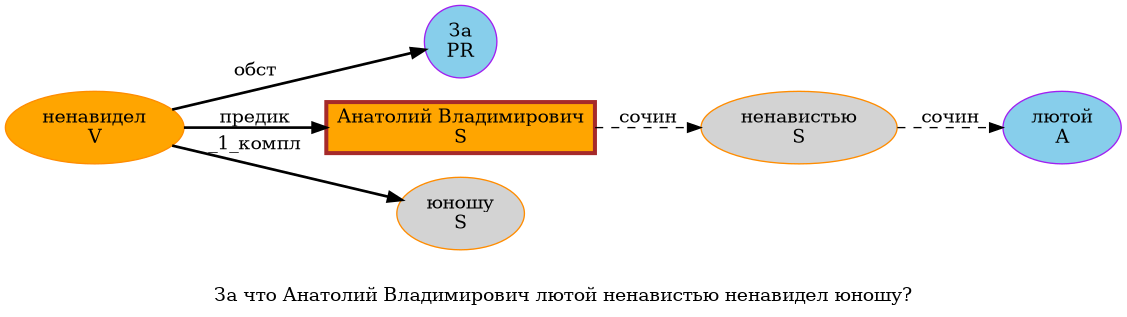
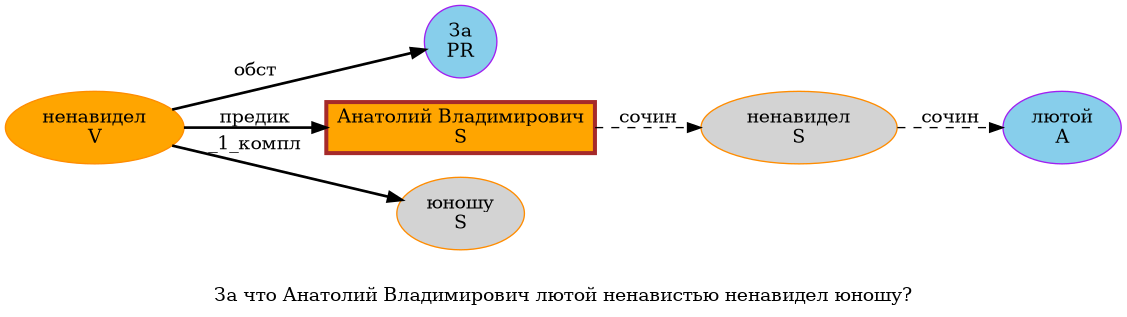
node "ненавистью S": label "ненавистью S" -> "ненавидел S"
